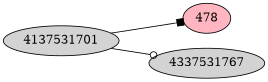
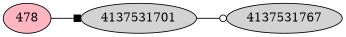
edge "4137531701" -> "478": reversed
node "4337531767": label "4337531767" -> "4137531767"
